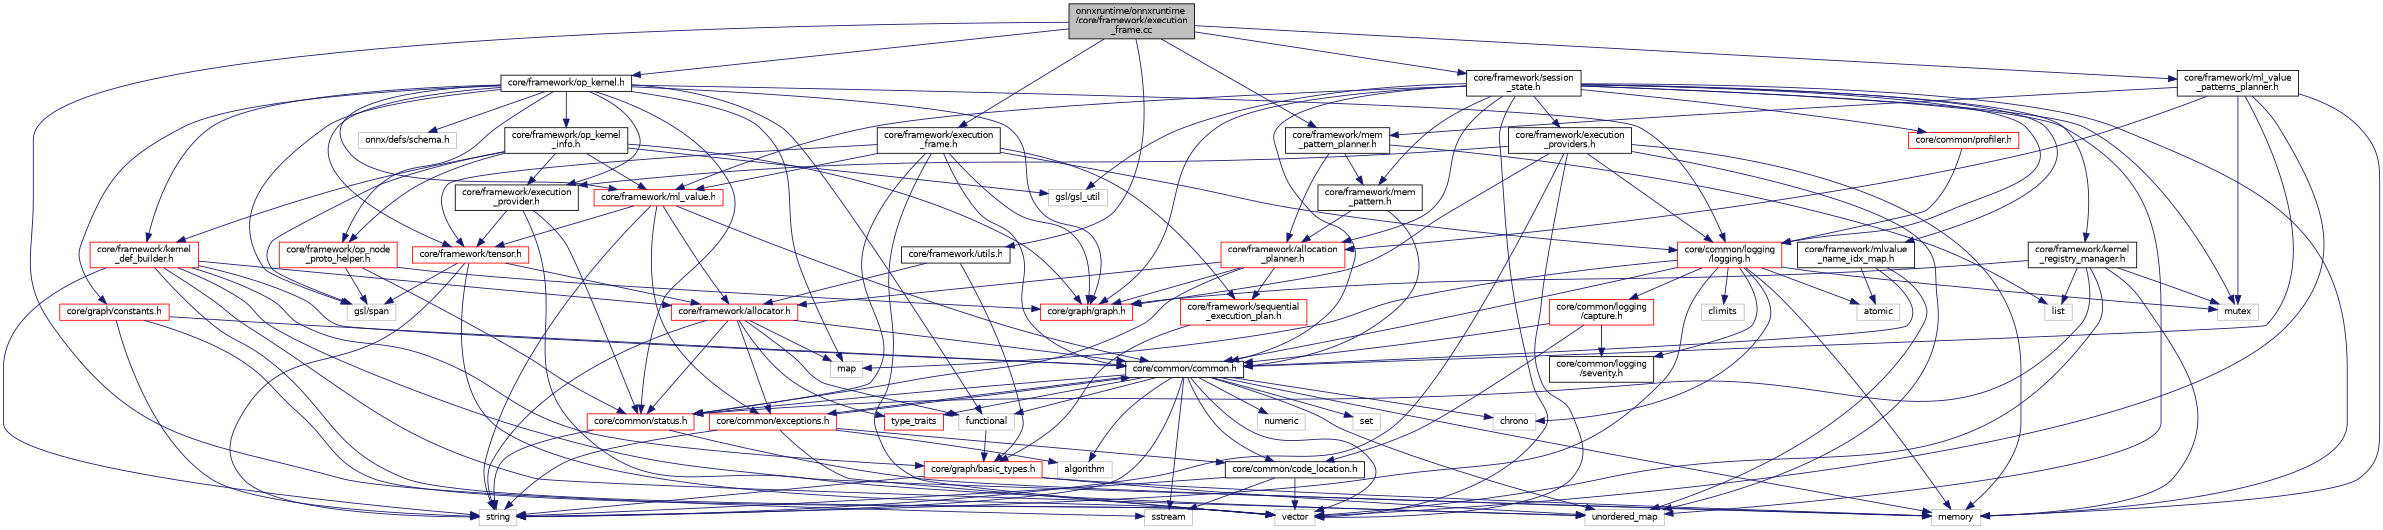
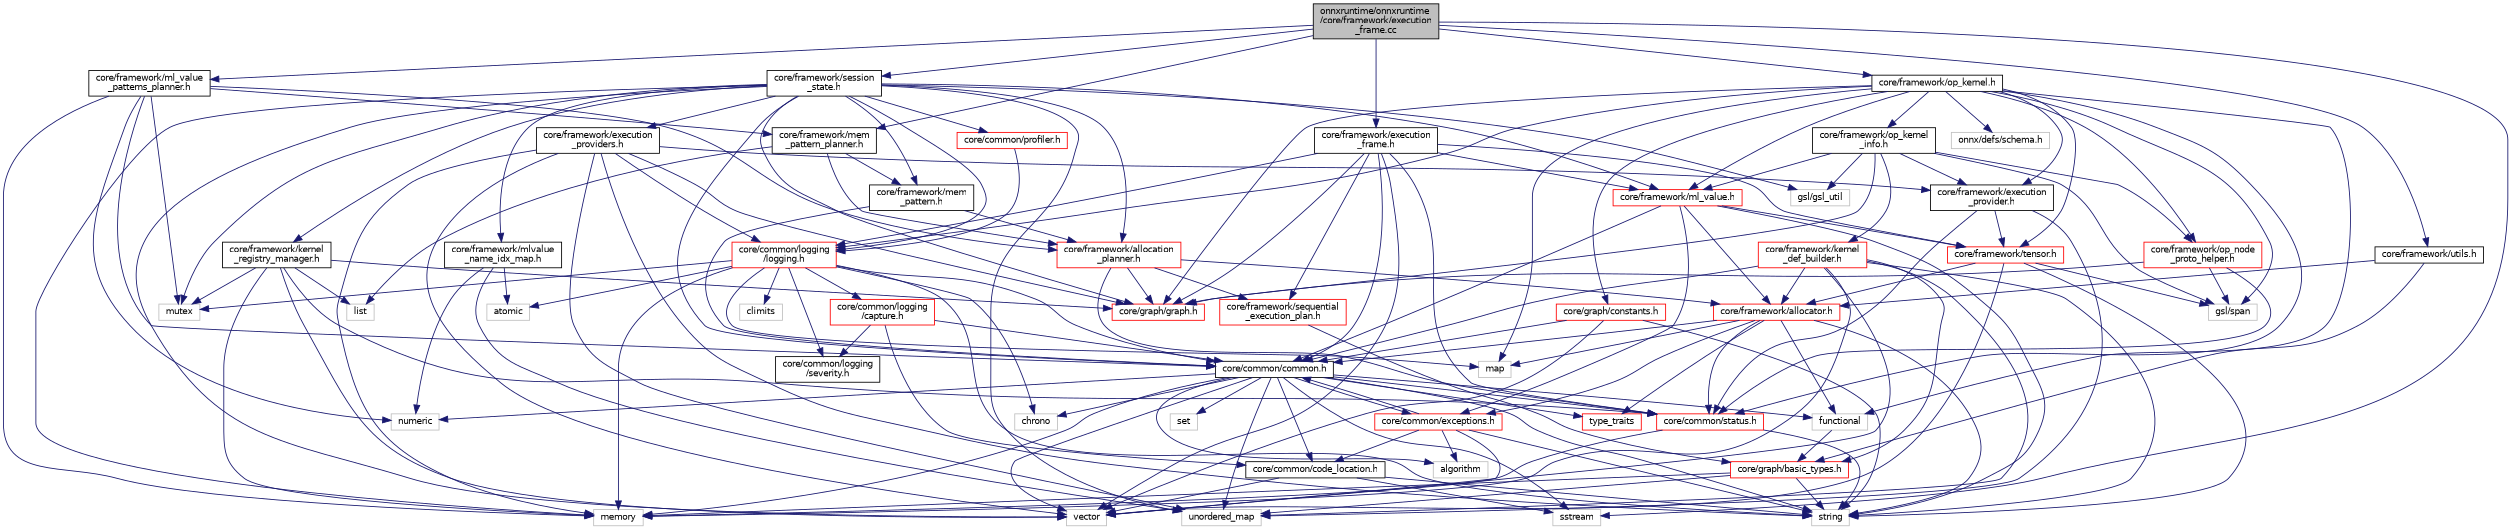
edge "core/framework/op_kernel.h" -> "core/framework/kernel _def_builder.h": removed
edge "core/framework/mlvalue _name_idx_map.h" -> "core/common/common.h": now "core/framework/mlvalue _name_idx_map.h" -> "numeric"
edge "core/framework/ml_value _patterns_planner.h" -> "vector": now "core/framework/ml_value _patterns_planner.h" -> "numeric"
